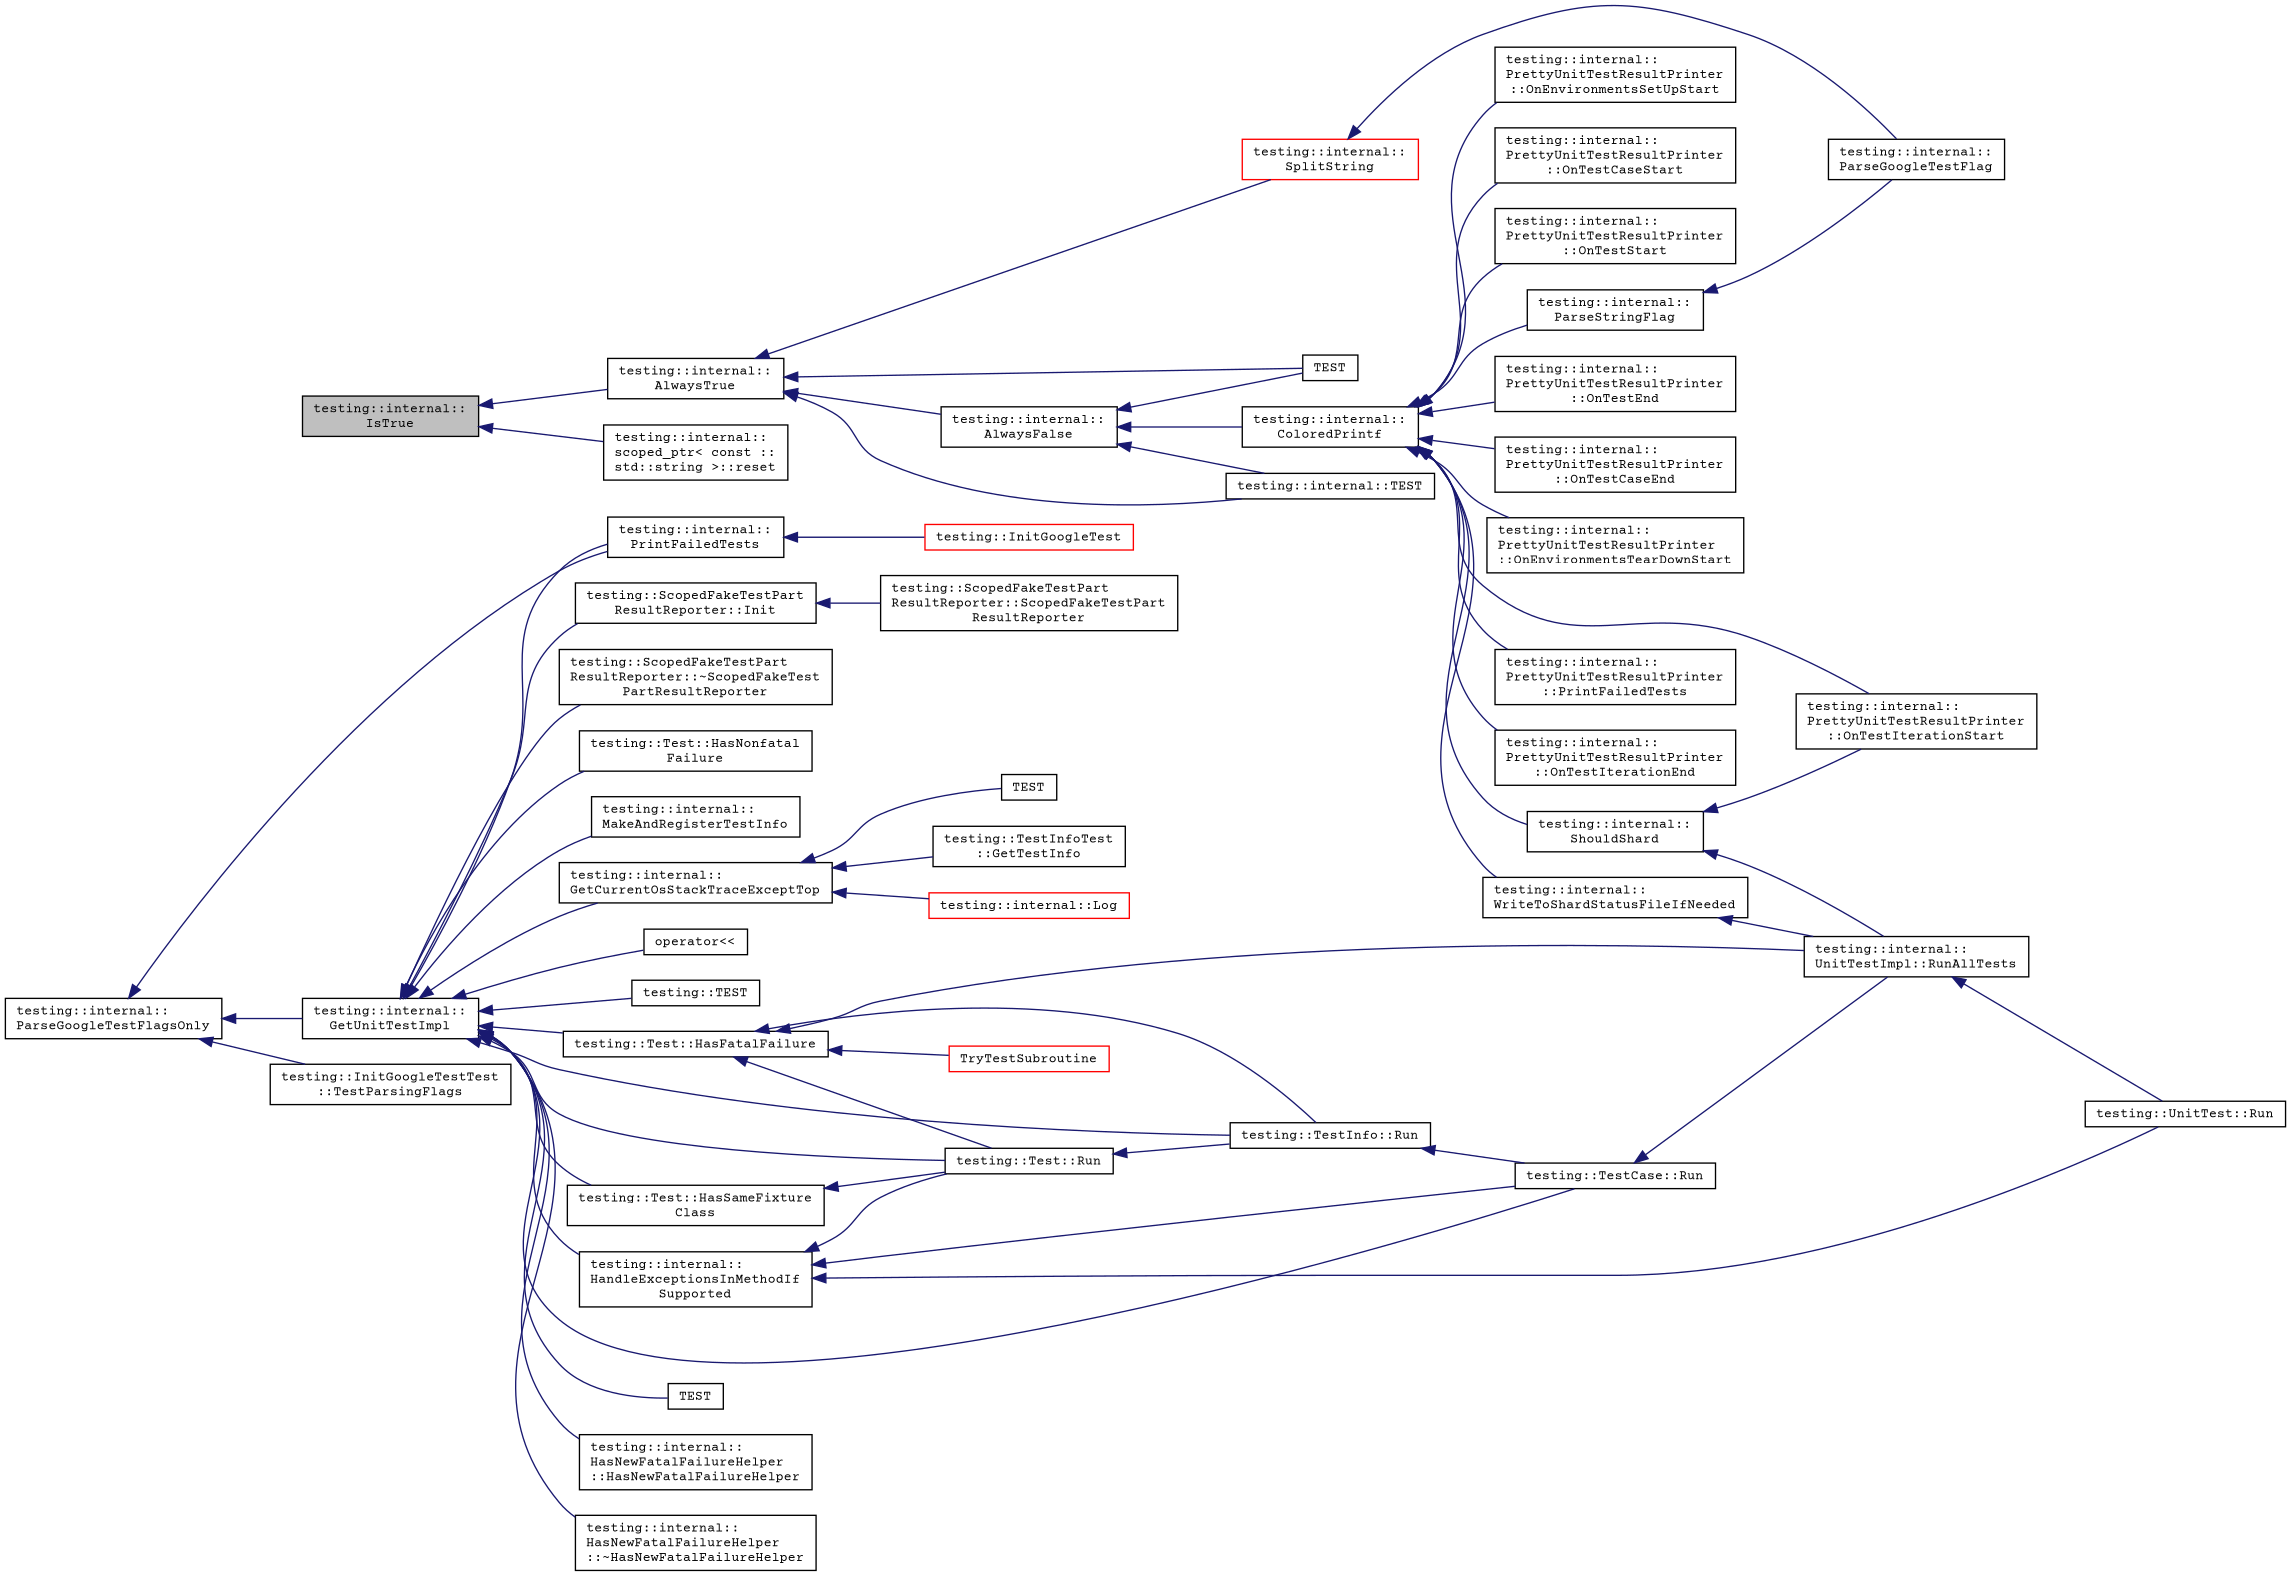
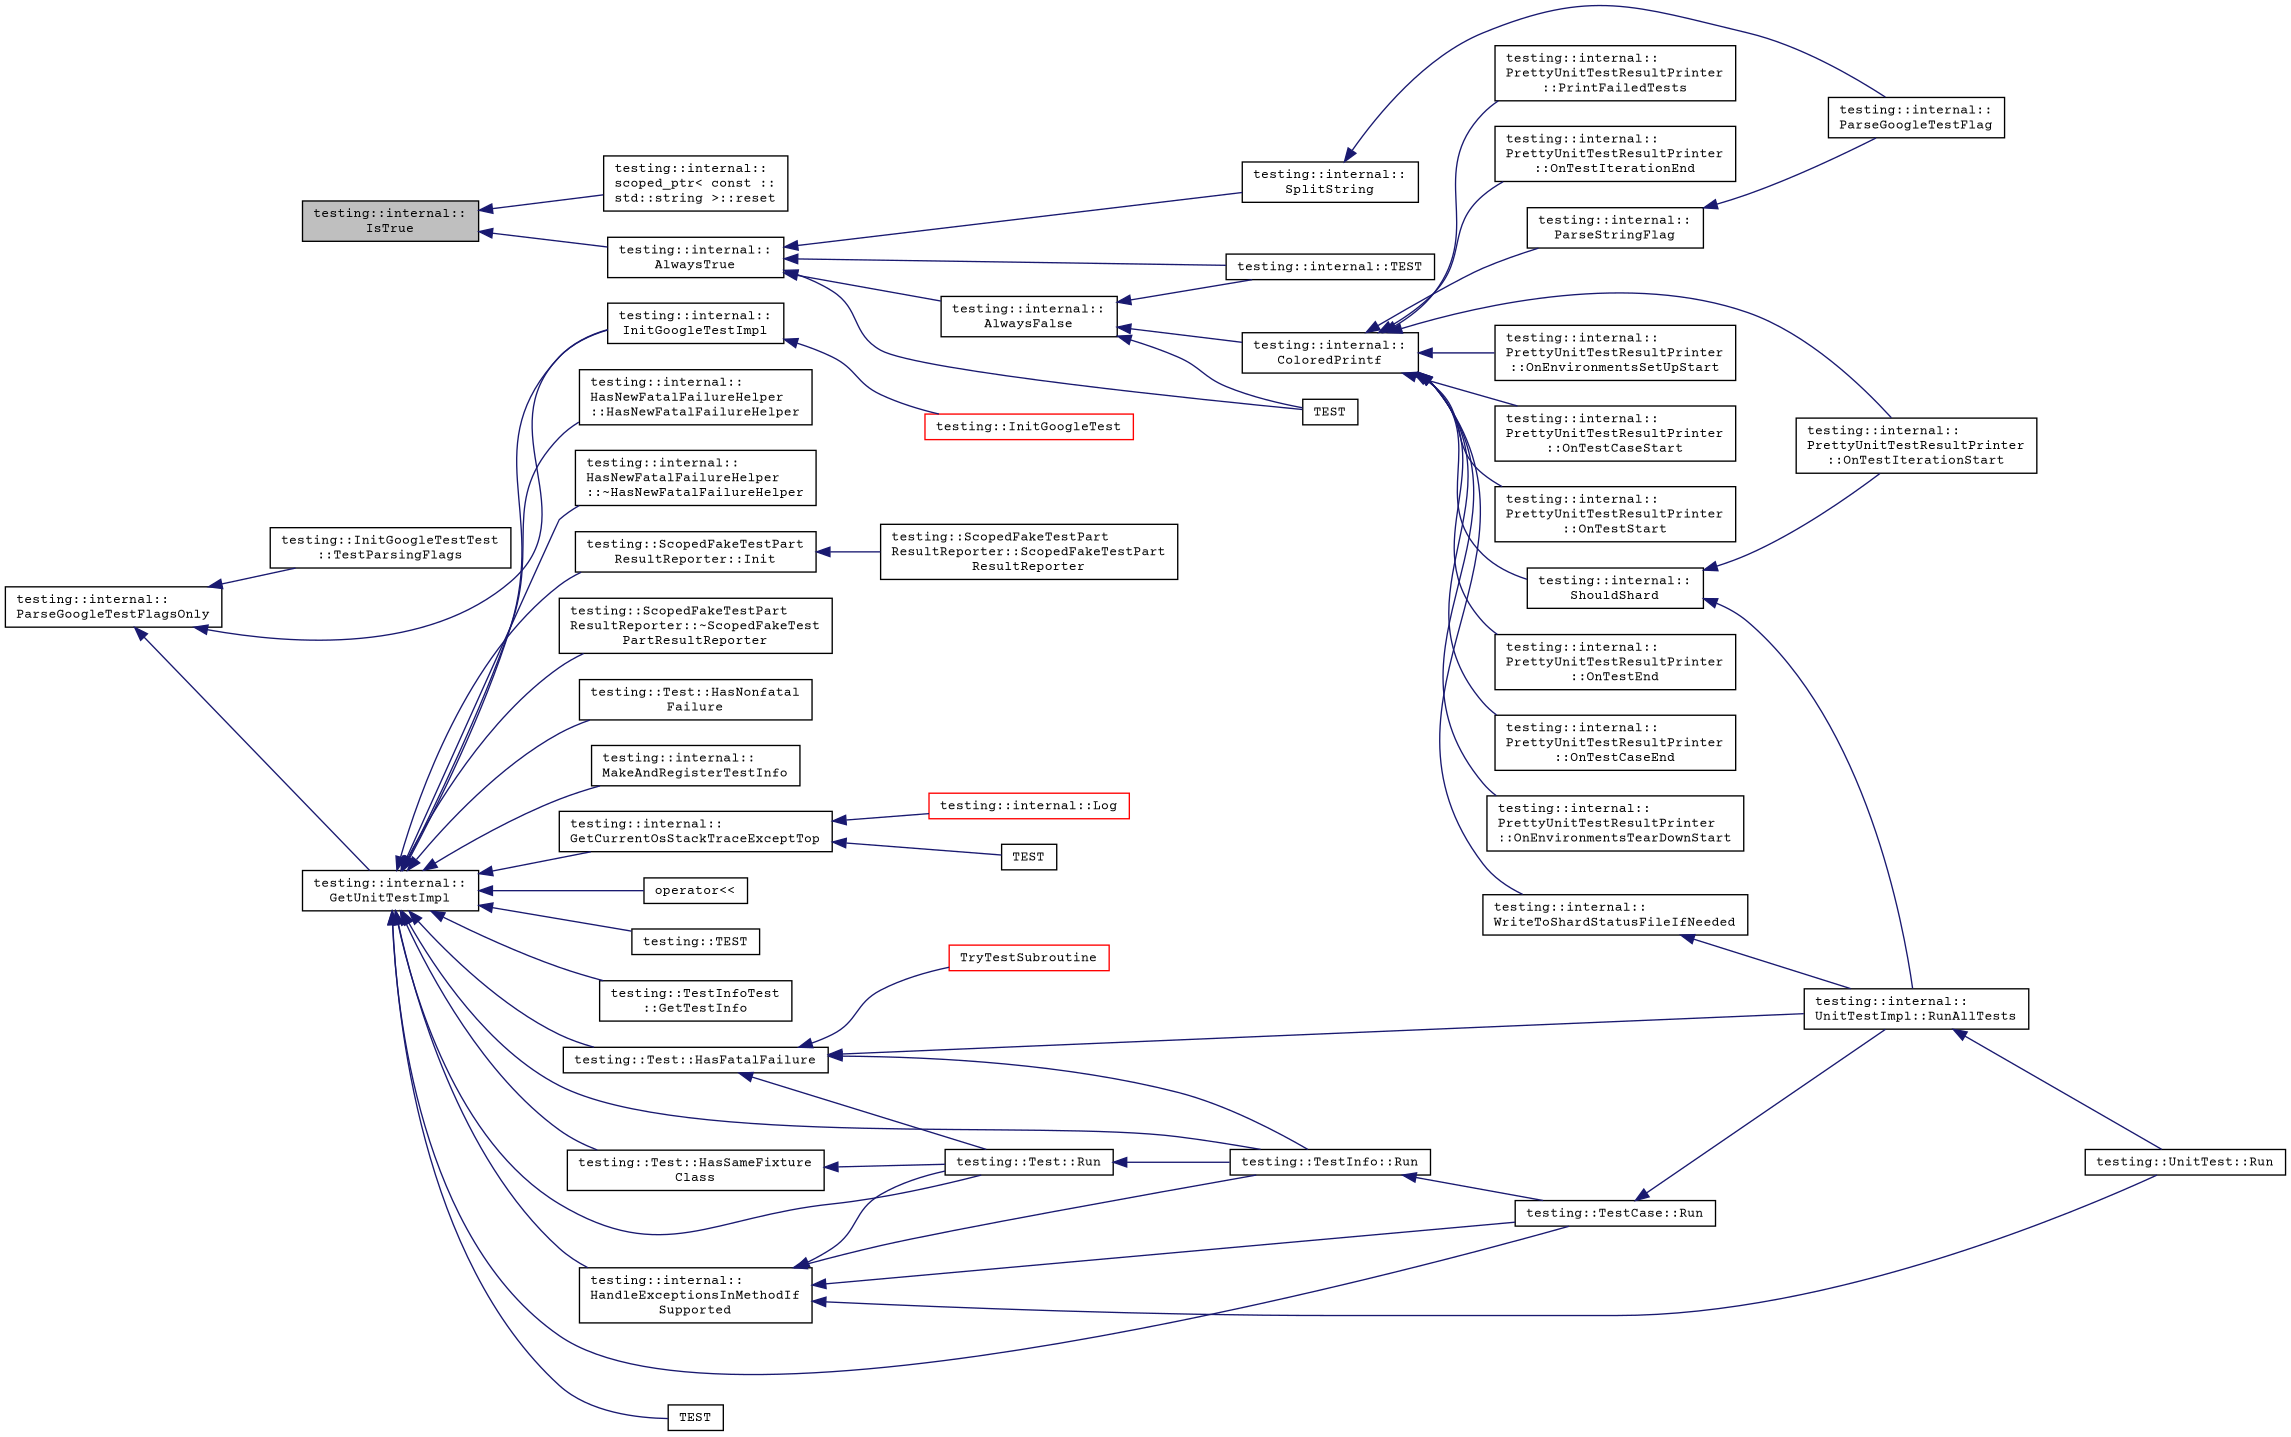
node "testing::internal:: SplitString": color red -> black
node "testing::internal:: PrintFailedTests": label "testing::internal:: PrintFailedTests" -> "testing::internal:: InitGoogleTestImpl"
edge "testing::TestInfoTest ::GetTestInfo" -> "testing::internal:: GetCurrentOsStackTraceExceptTop": now "testing::TestInfoTest ::GetTestInfo" -> "testing::internal:: GetUnitTestImpl"
edge "testing::TestInfo::Run" -> "testing::internal:: HandleExceptionsInMethodIf Supported": added
